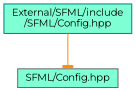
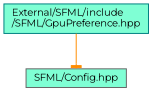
node "External/SFML/include /SFML/Config.hpp": label "External/SFML/include /SFML/Config.hpp" -> "External/SFML/include /SFML/GpuPreference.hpp"
